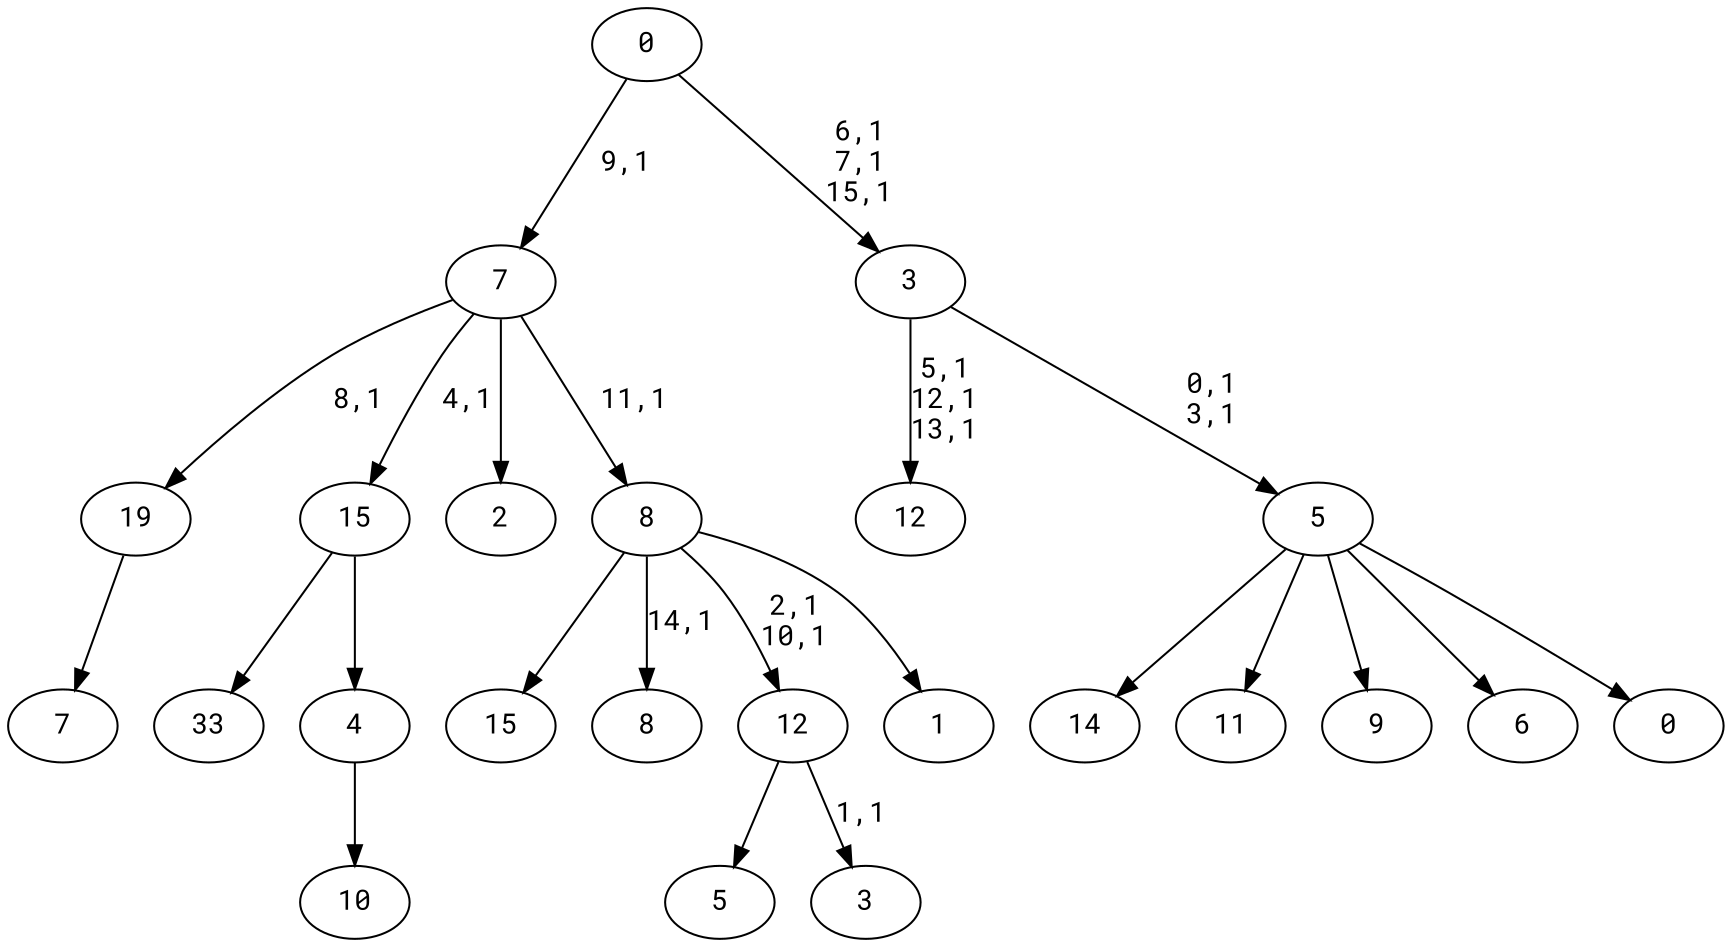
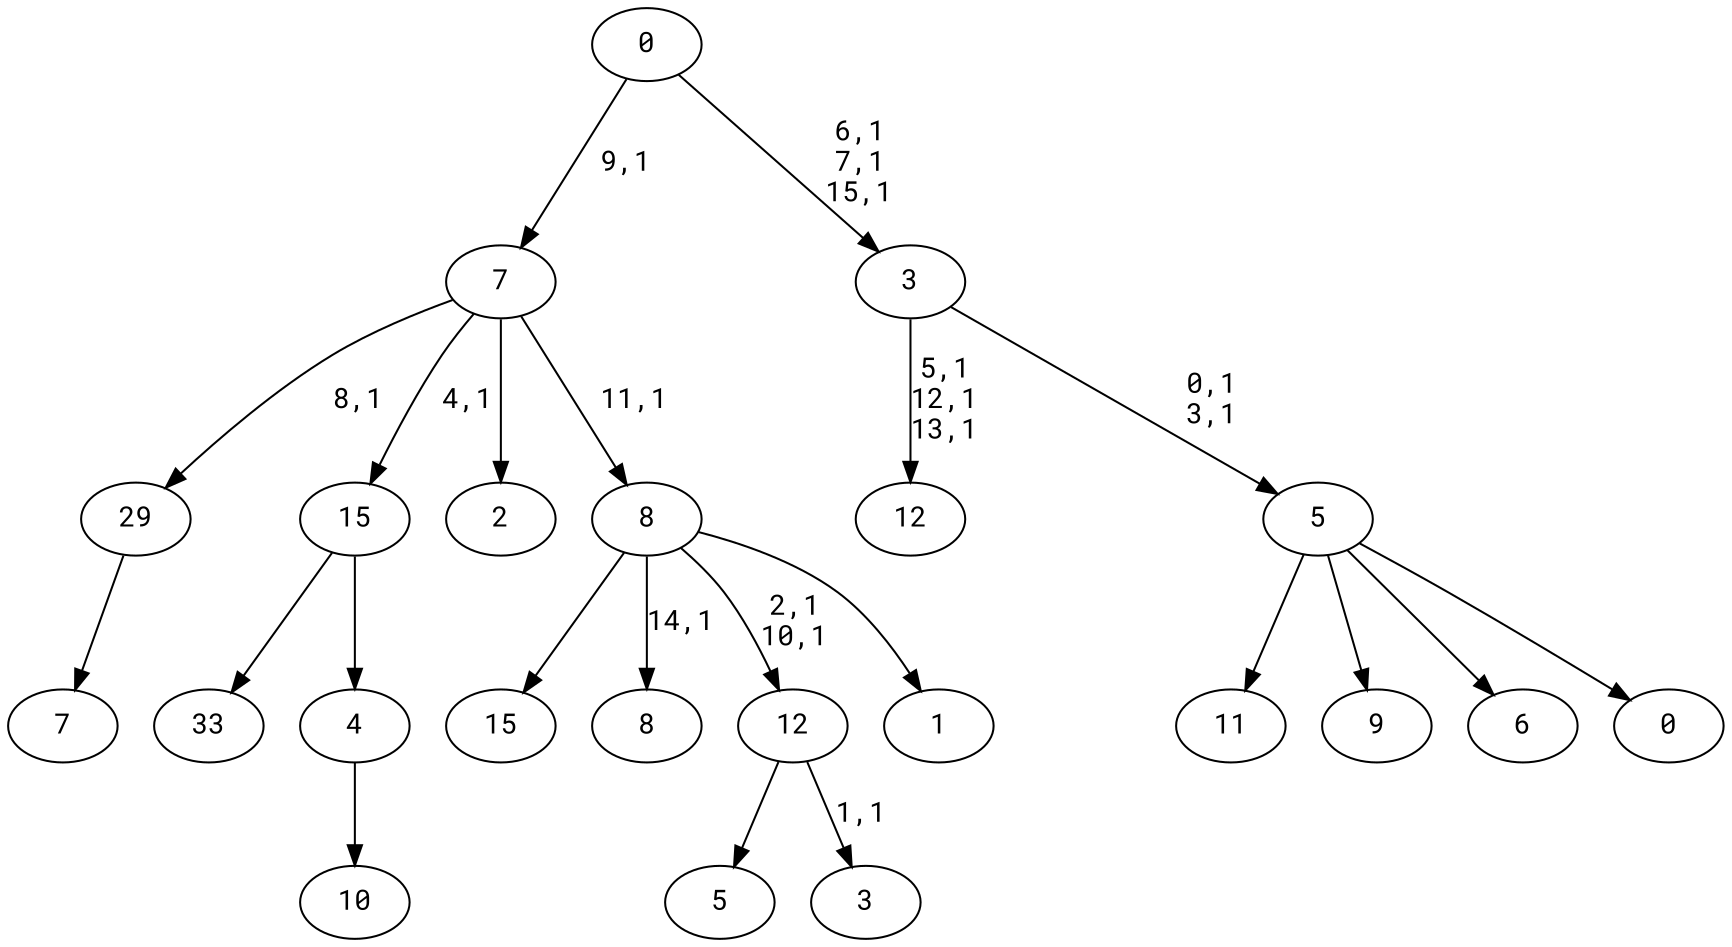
node "19": label "19" -> "29"
node "14": removed
